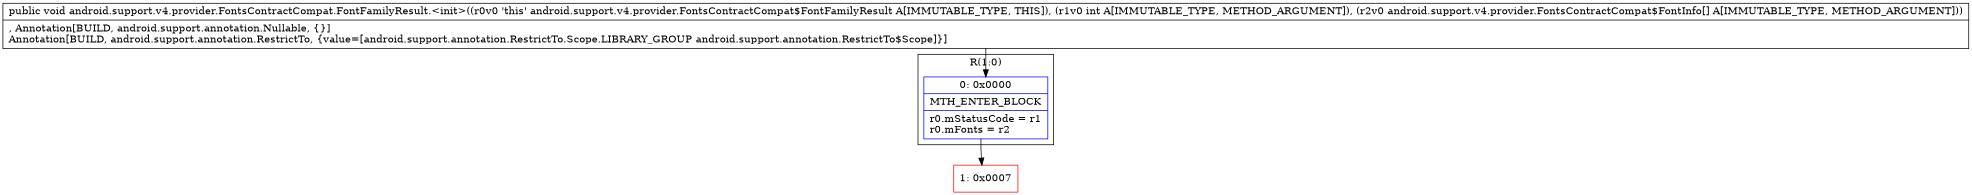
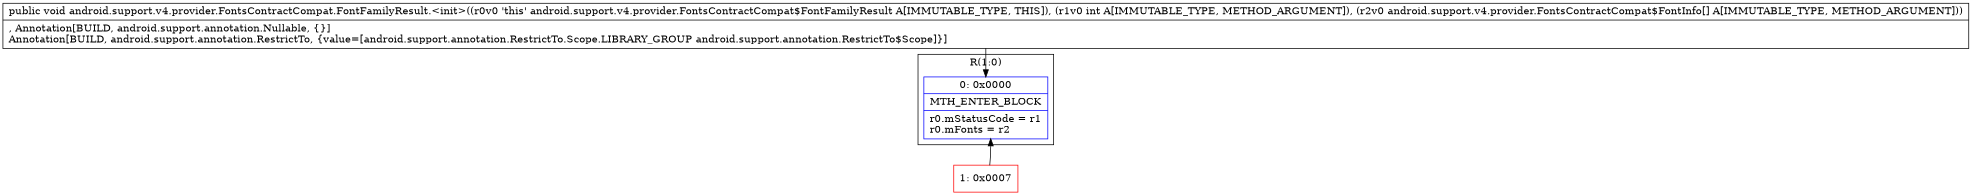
edge "0: 0x0000" -> "1: 0x0007": reversed
